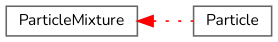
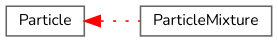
edge "Particle" -> "ParticleMixture": reversed
